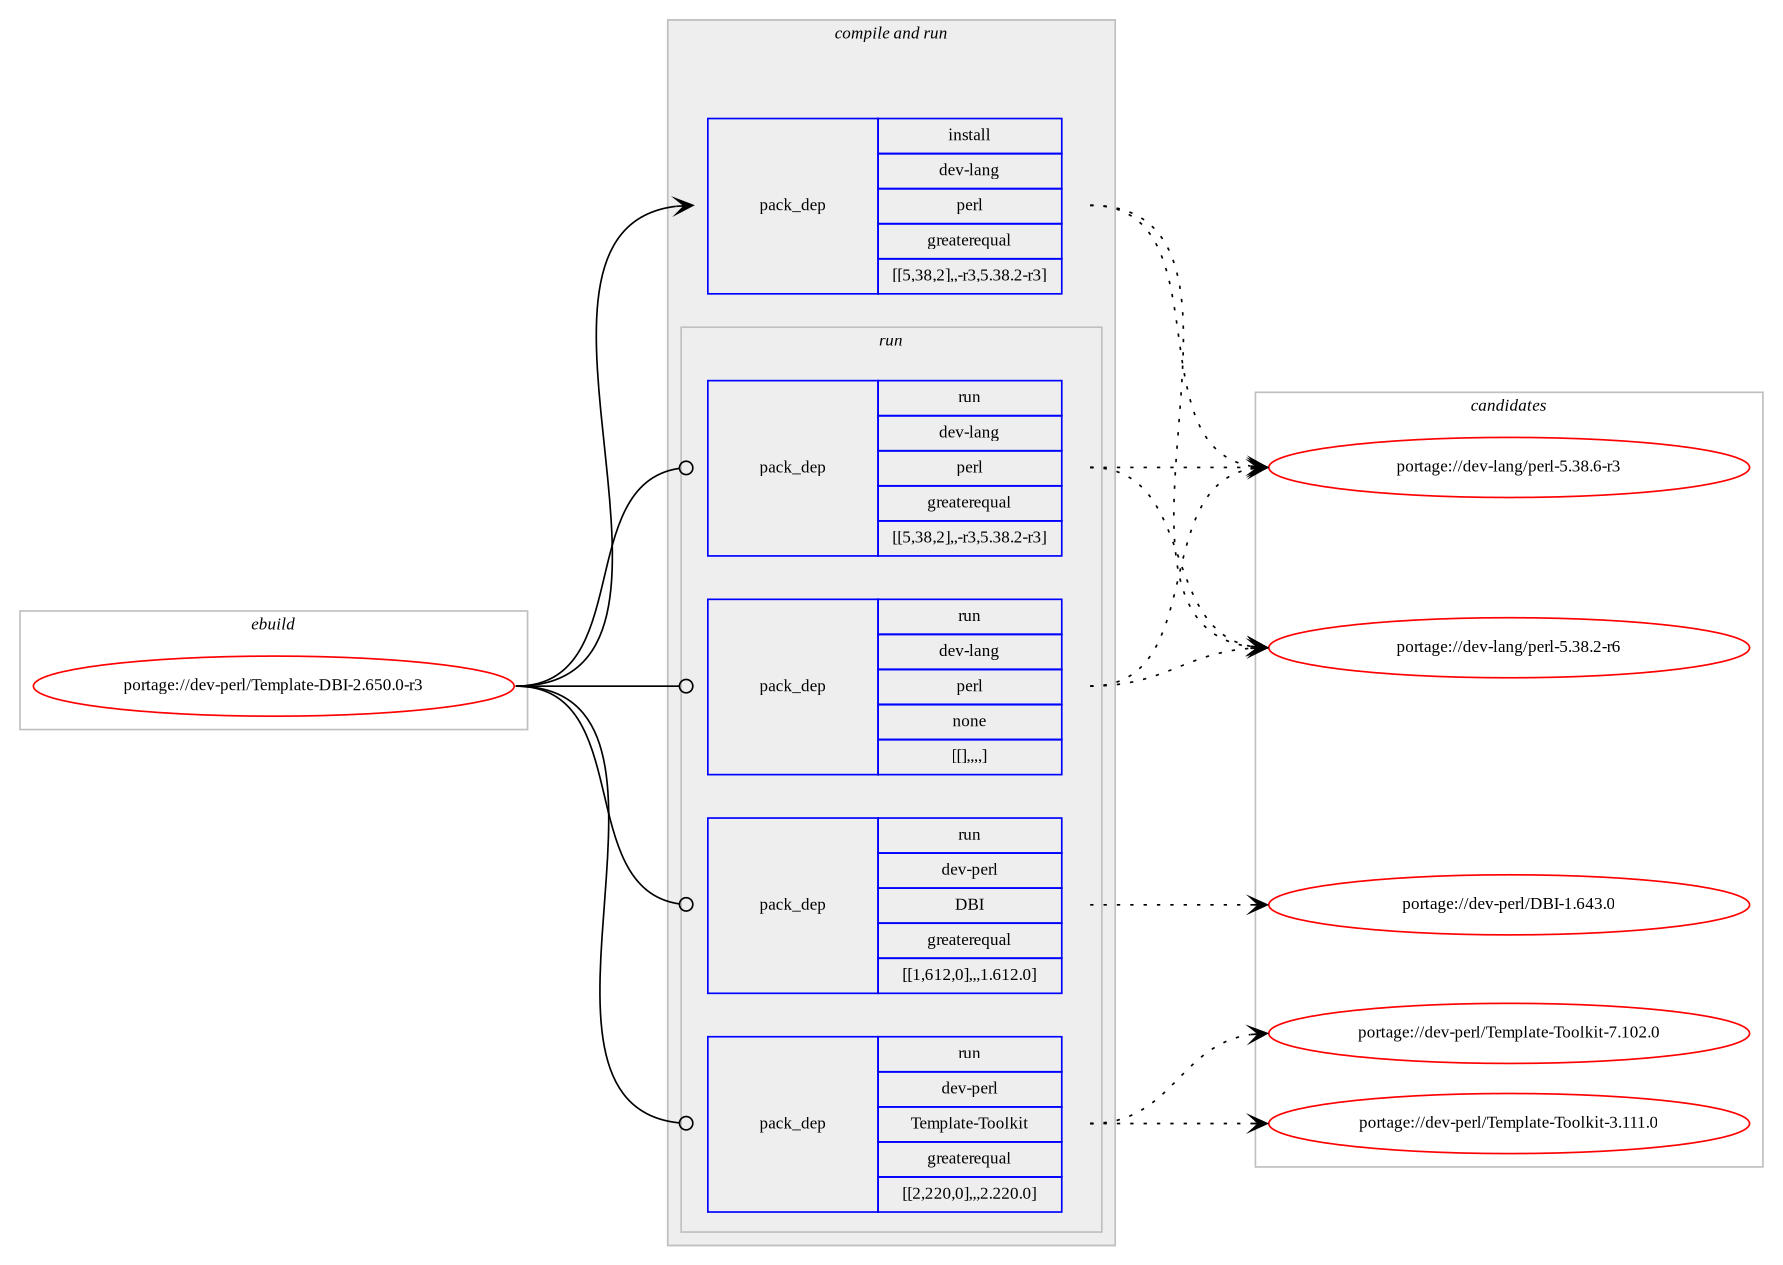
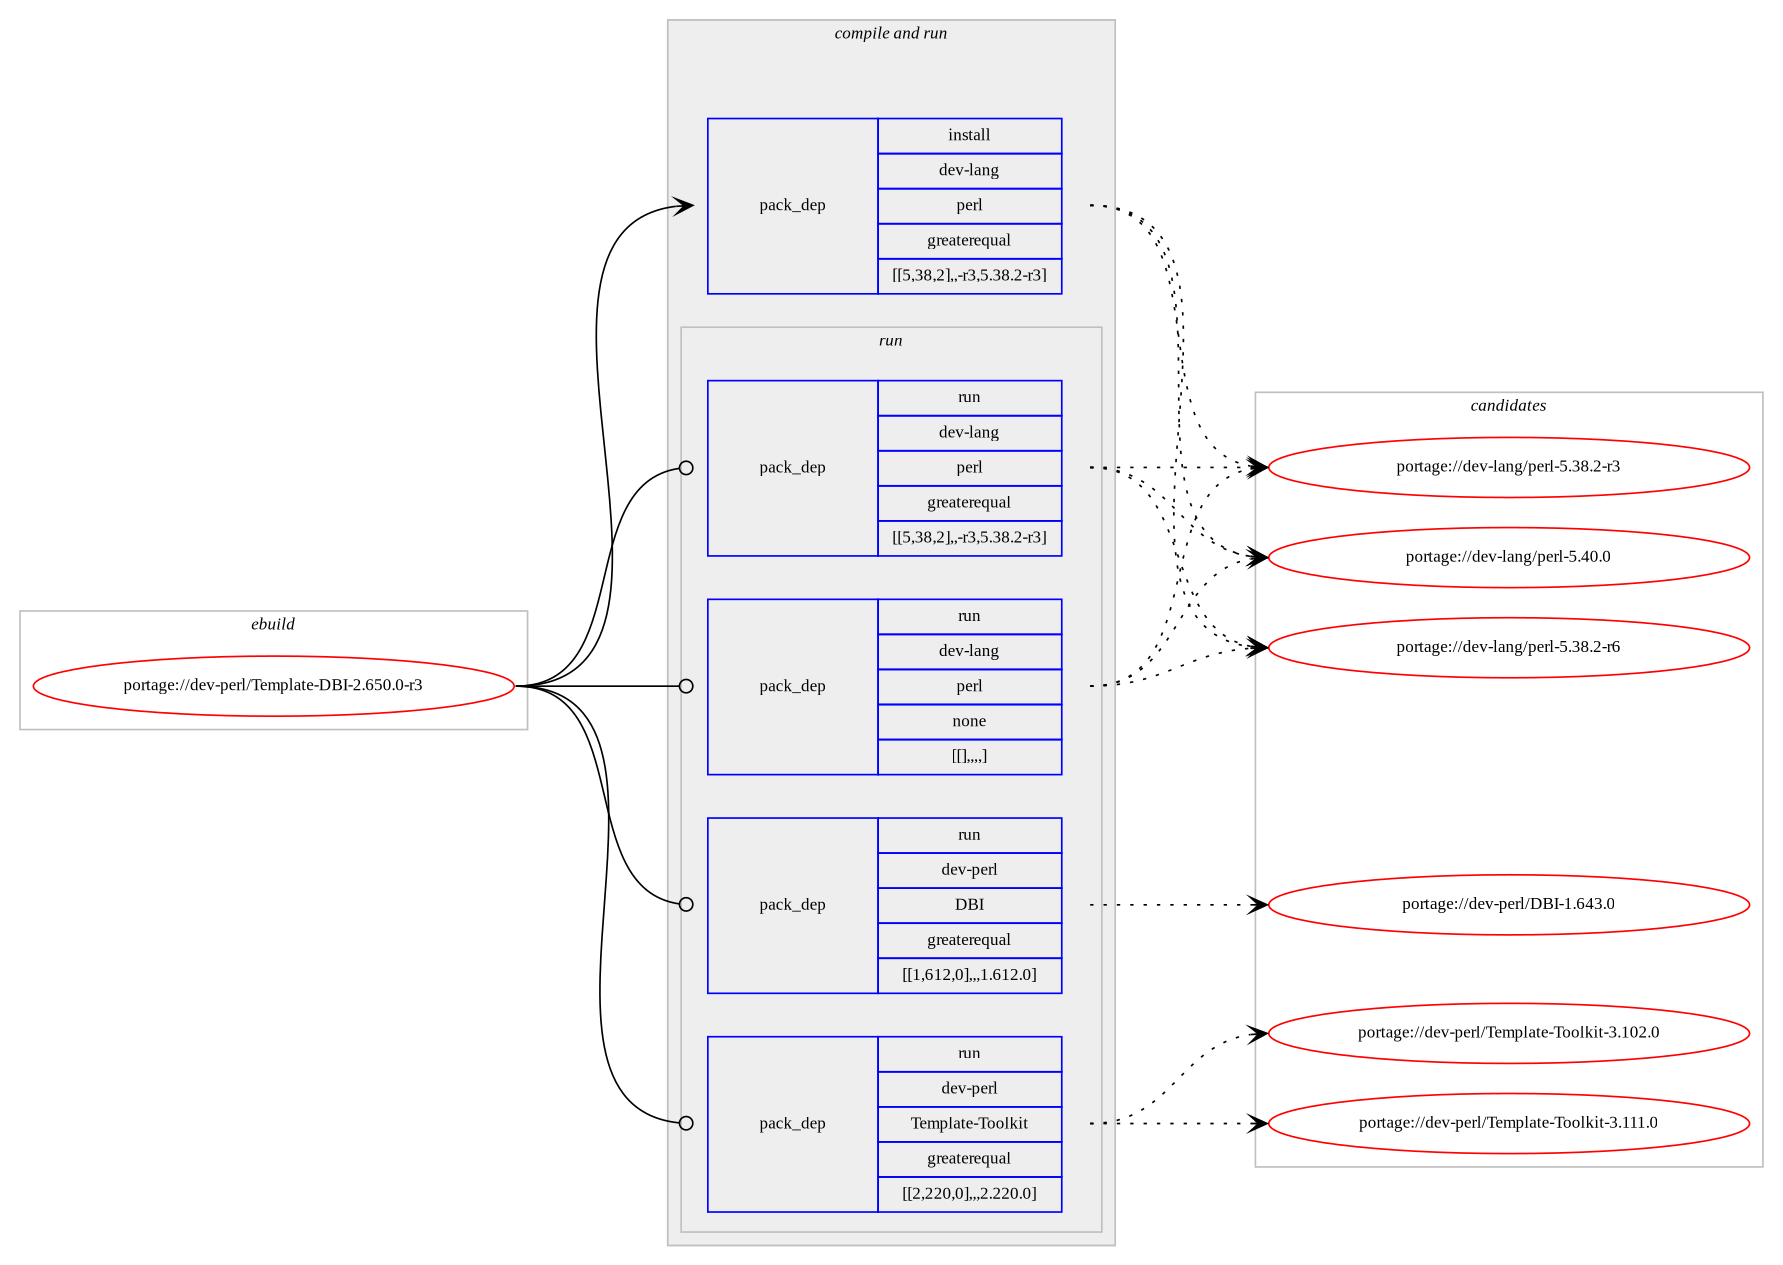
node "portage://dev-lang/perl-5.38.6-r3": label "portage://dev-lang/perl-5.38.6-r3" -> "portage://dev-lang/perl-5.38.2-r3"
node "portage://dev-lang/perl-5.40.0": added
node "portage://dev-perl/Template-Toolkit-7.102.0": label "portage://dev-perl/Template-Toolkit-7.102.0" -> "portage://dev-perl/Template-Toolkit-3.102.0"
